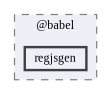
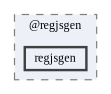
cluster "@babel": label "@babel" -> "@regjsgen"
